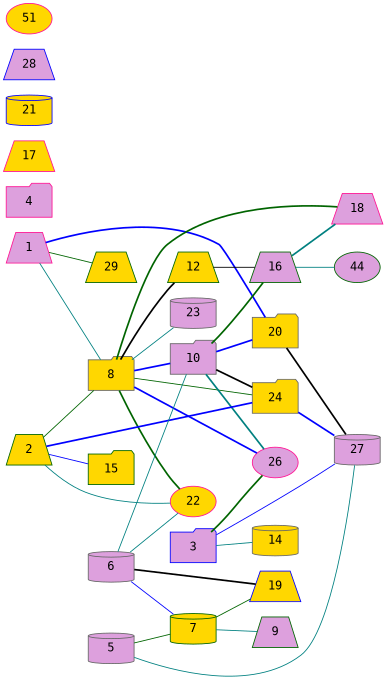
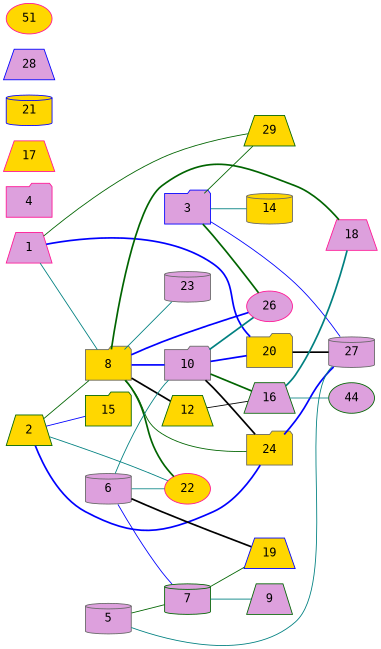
edge "29" -- "3": added
node "7": fillcolor gold -> plum
